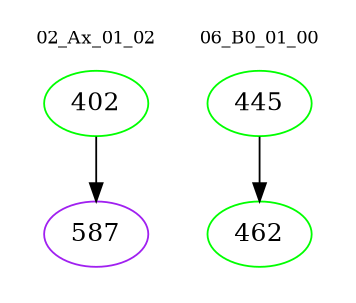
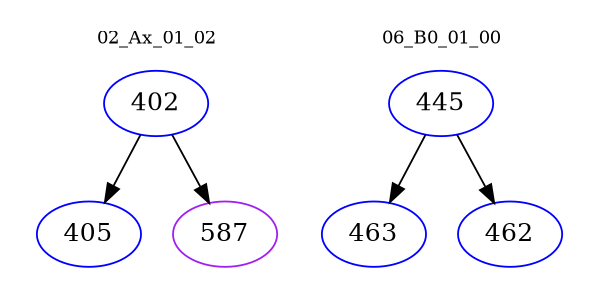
node "402": color green -> blue
node "445": color green -> blue
node "405": added
node "462": color green -> blue
node "463": added
